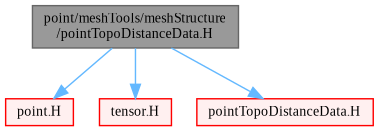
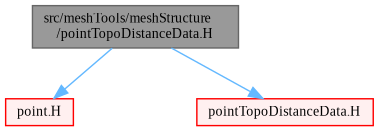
node "point/meshTools/meshStructure /pointTopoDistanceData.H": label "point/meshTools/meshStructure /pointTopoDistanceData.H" -> "src/meshTools/meshStructure /pointTopoDistanceData.H"
node "tensor.H": removed
